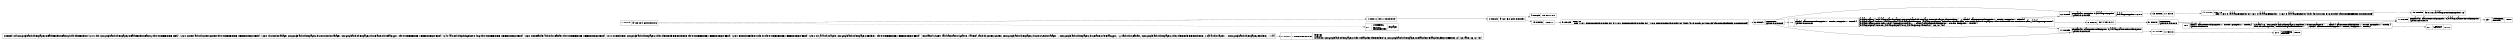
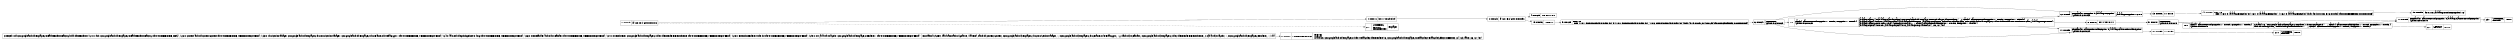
node "18: 0x0099": text "r17 = r18" -> "r17 = r98"
